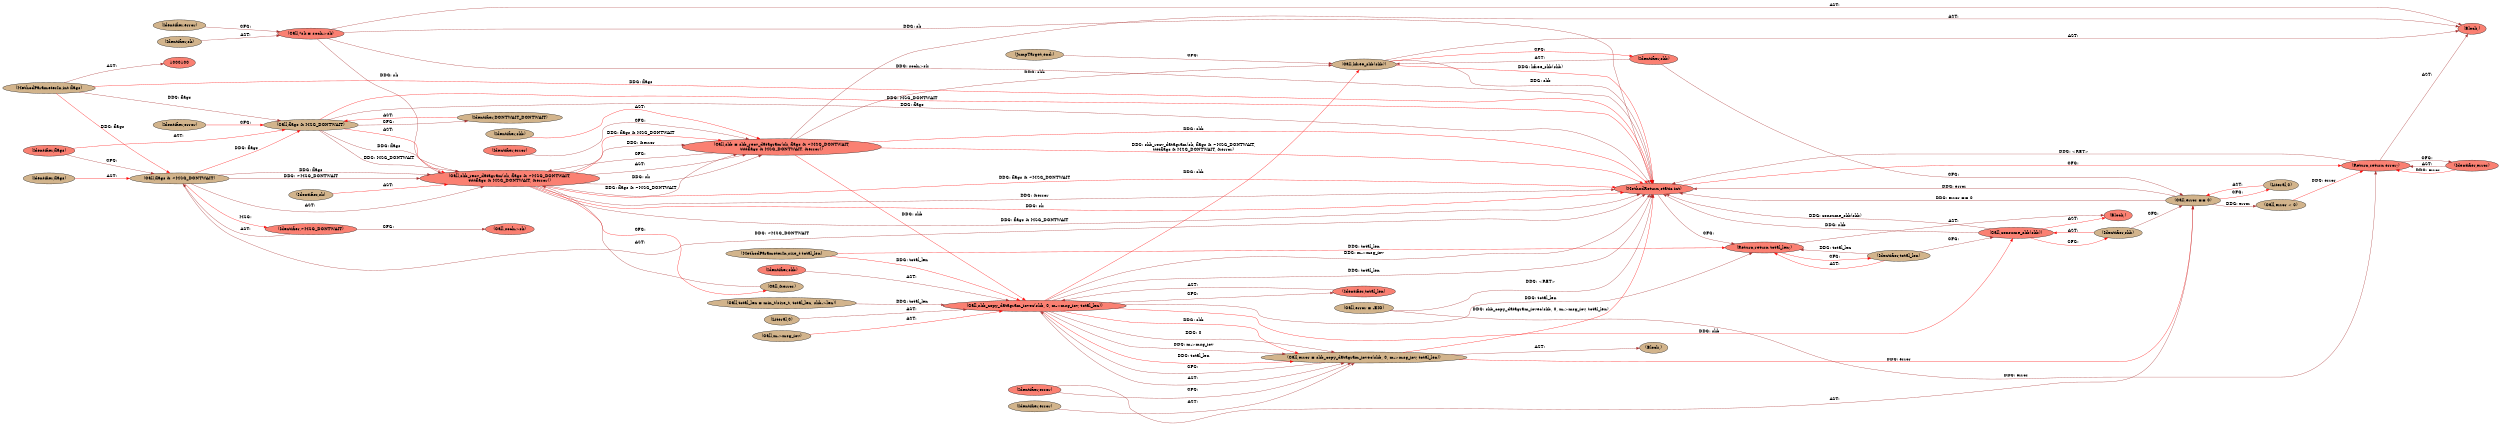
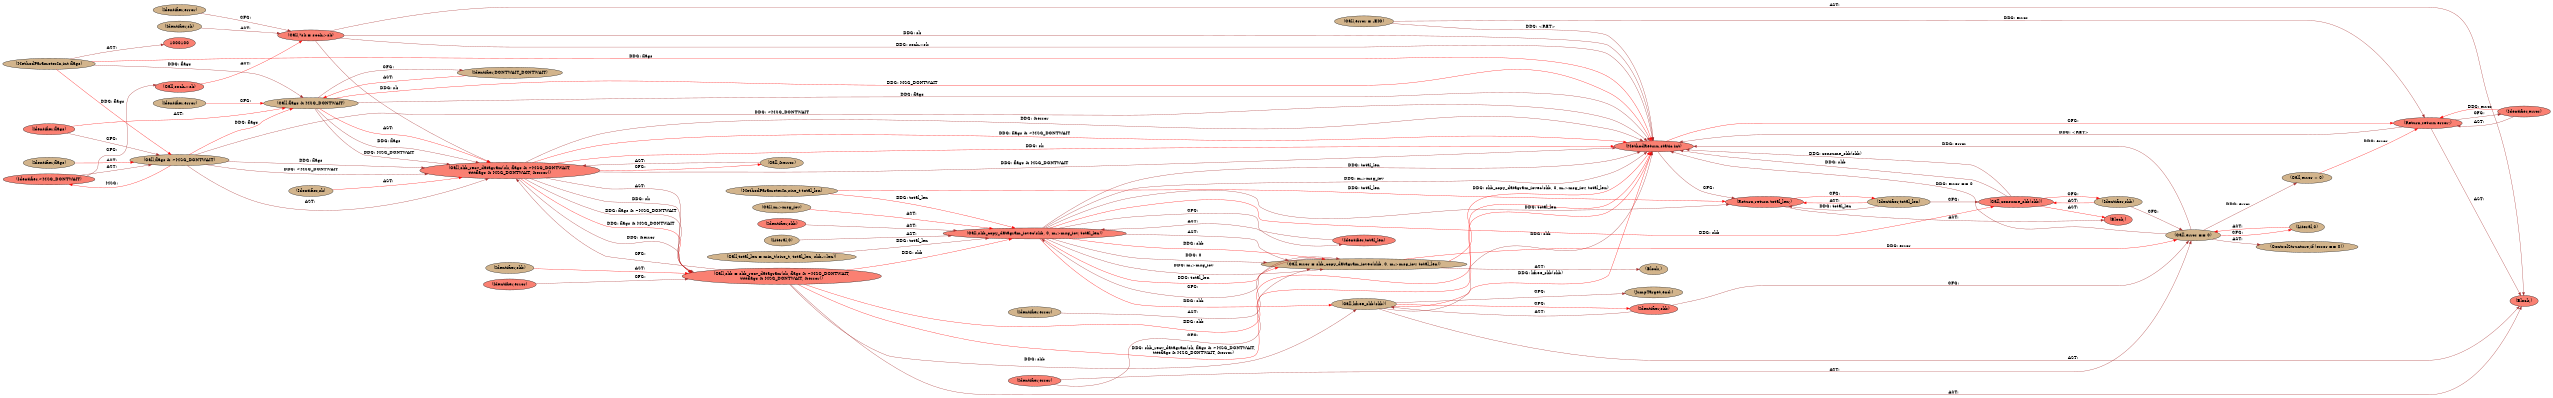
edge "(JumpTarget,end:)" -> "(Call,kfree_skb(skb))": reversed
edge "(Call,sock->sk)" -> "(Call,*sk = sock->sk)": added, label "AST:"
node "(ControlStructure,if (error == 0))": added
